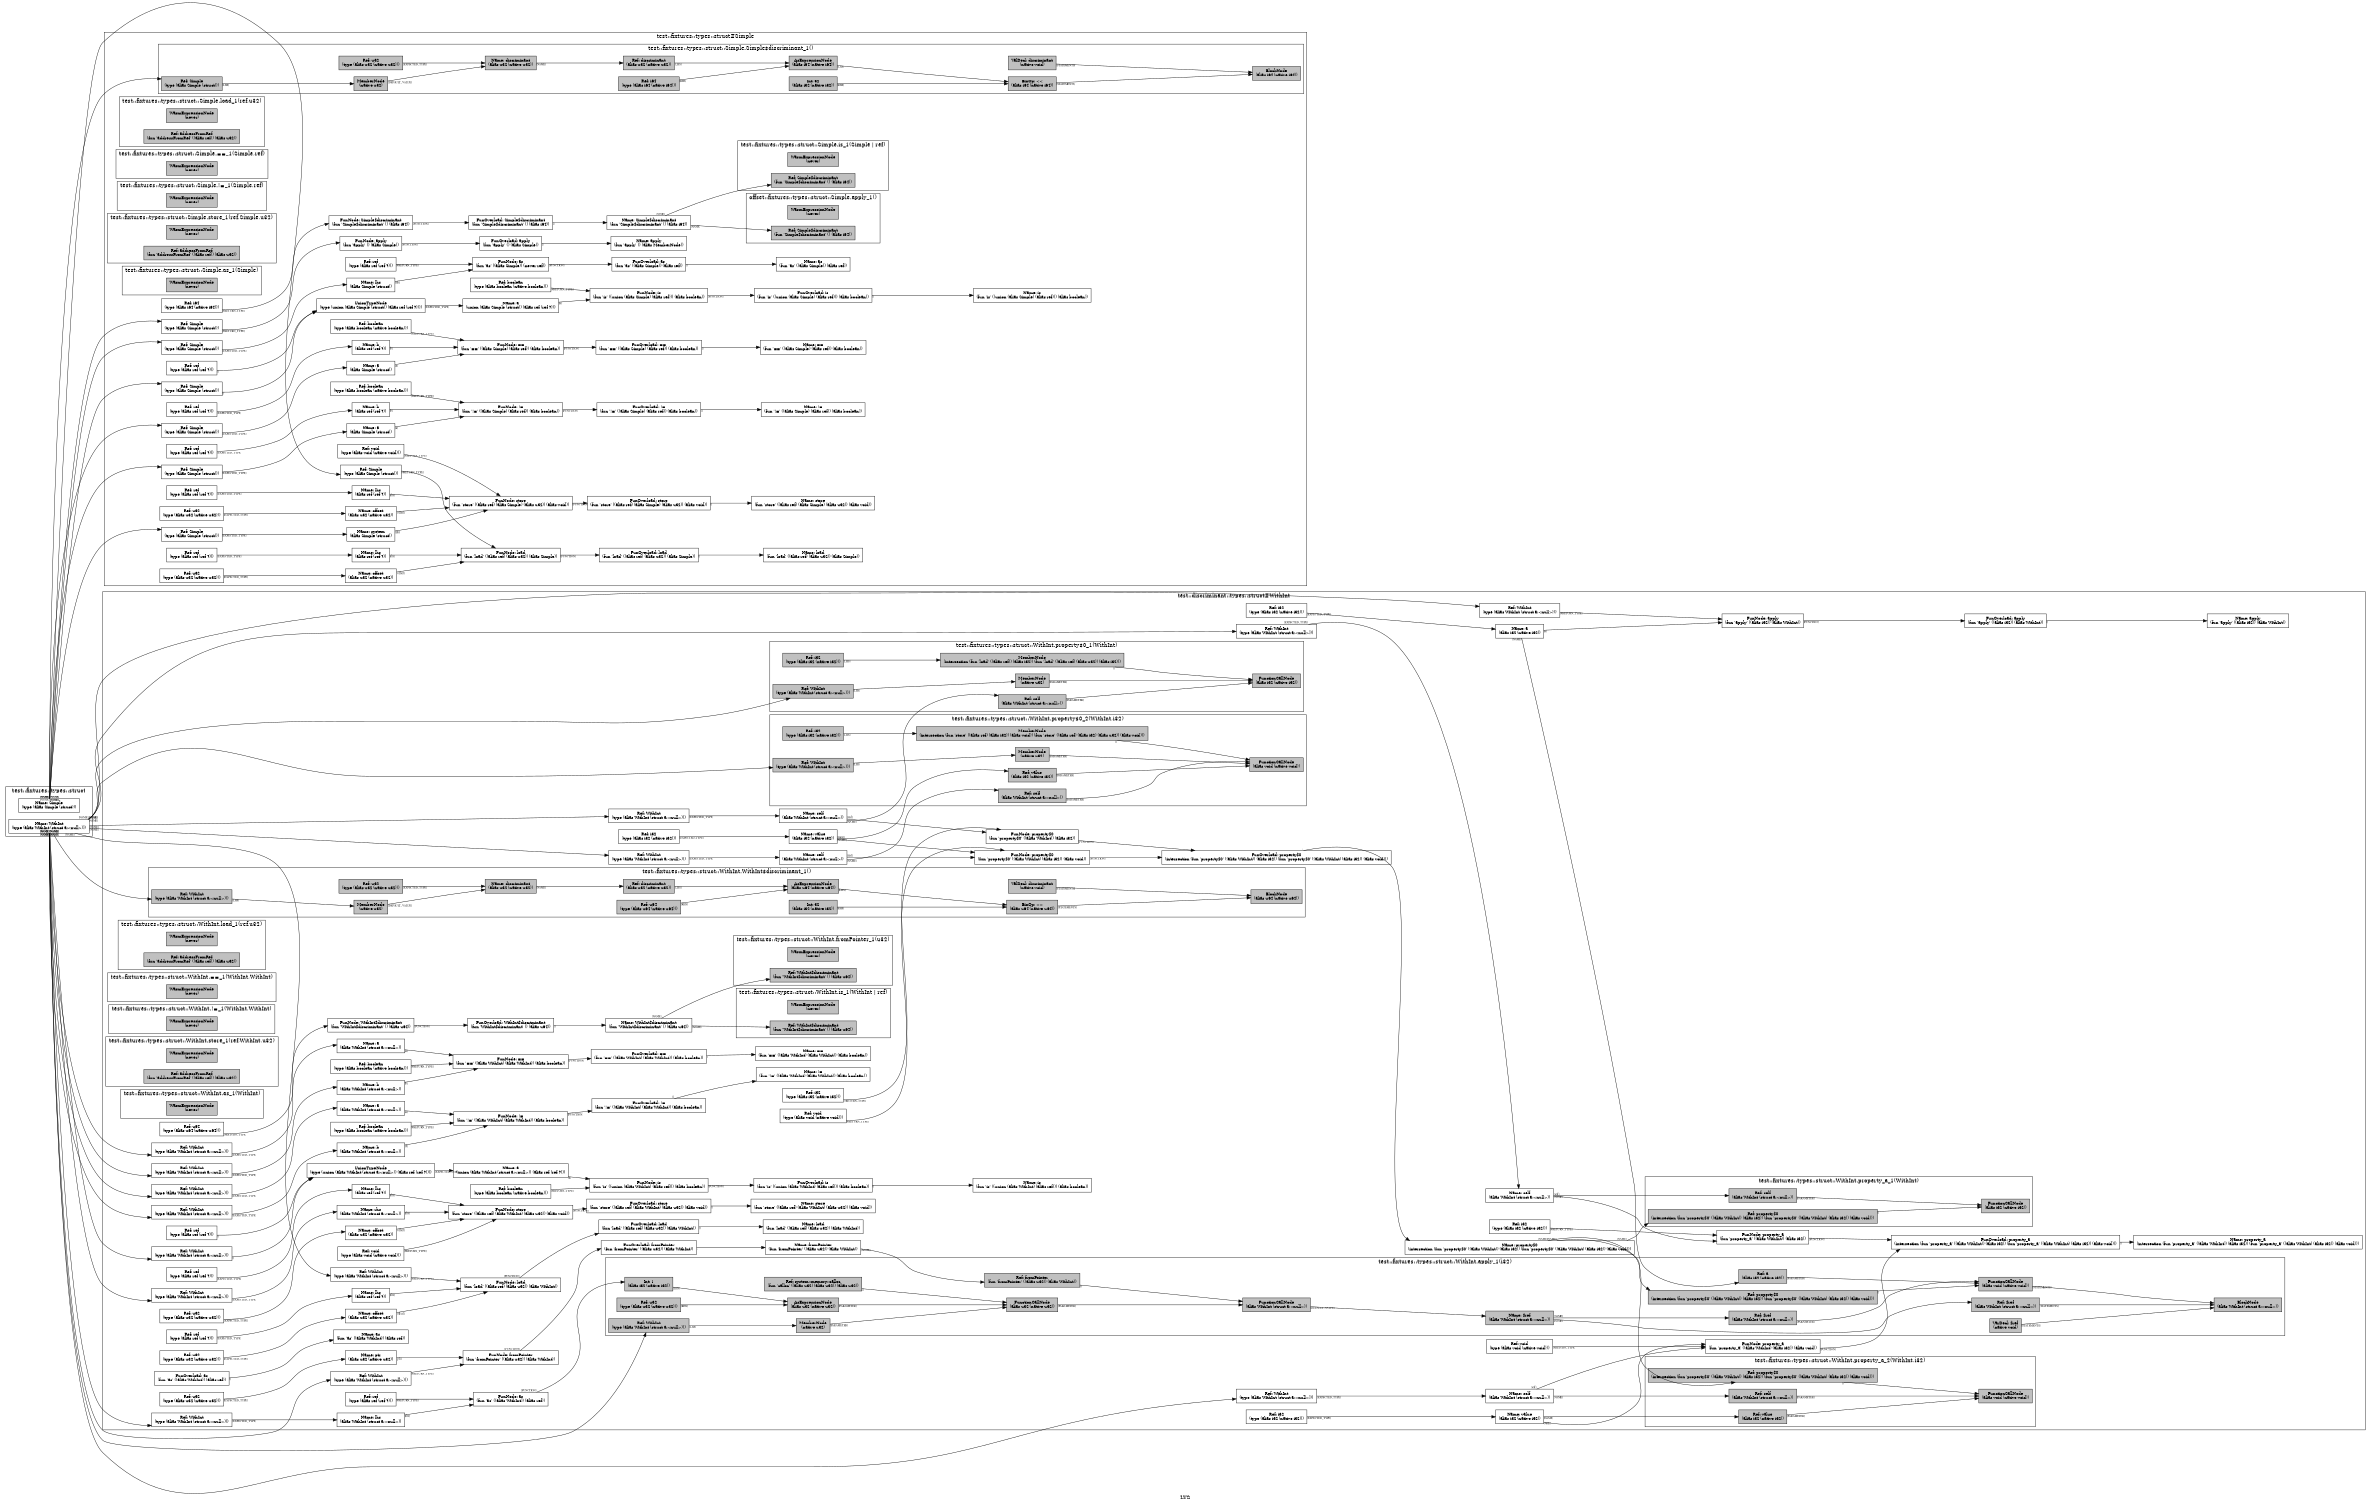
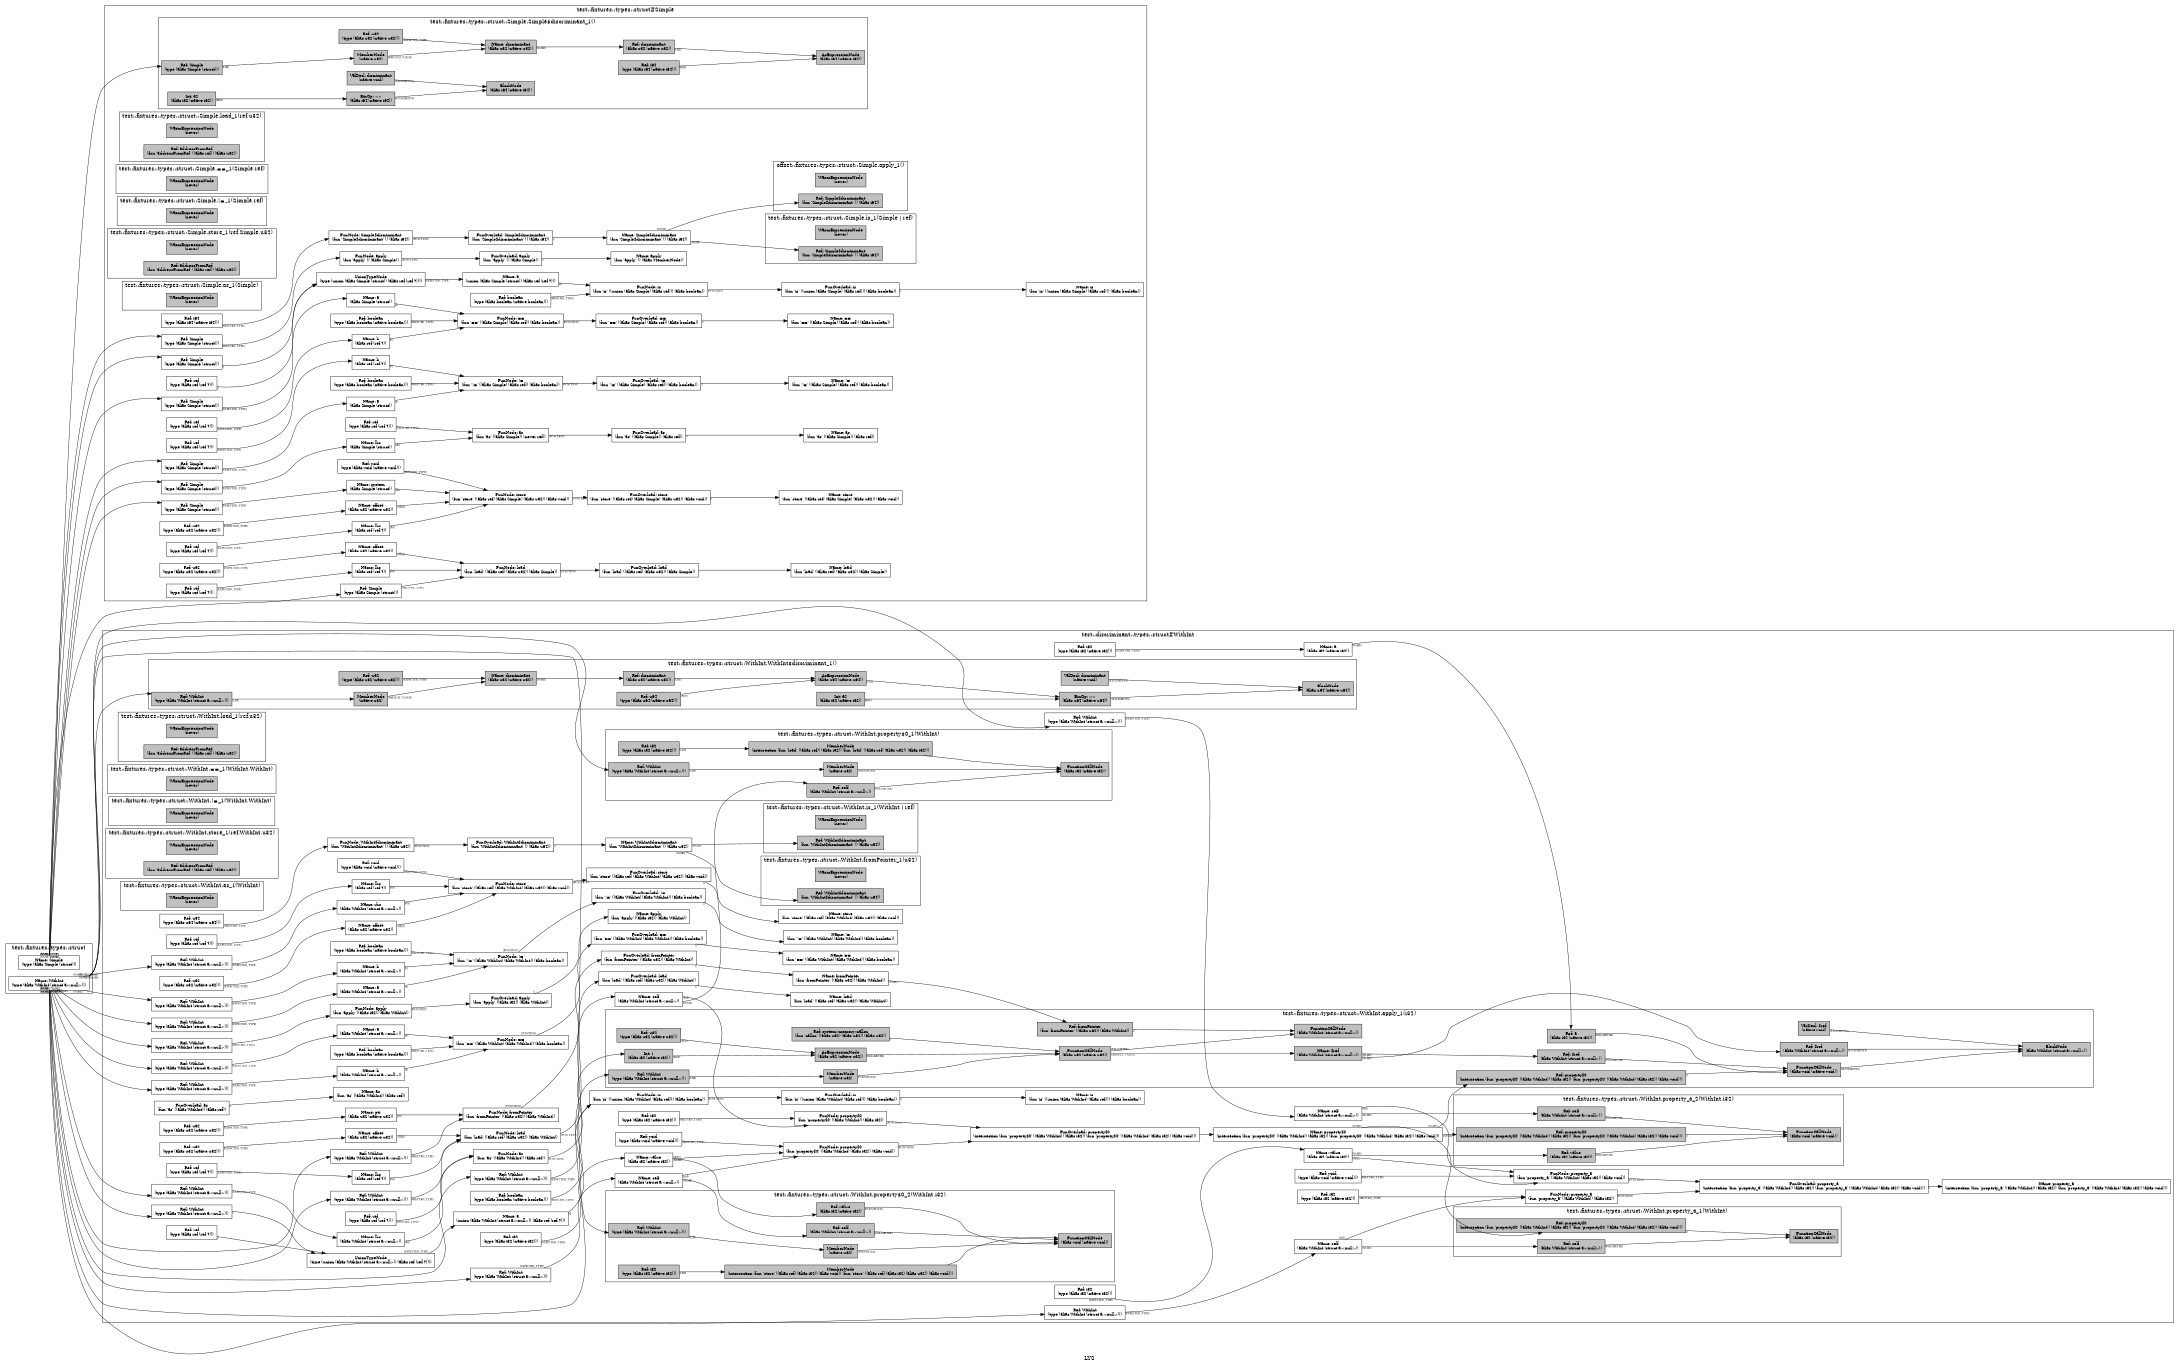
edge "AsExpressionNode (alias i64 (native i64))" -> "BinOp: << (alias i64 (native i64))": removed
edge "Name: a (alias i32 (native i32))" -> "FunNode: apply (fun 'apply' ((alias i32)) (alias WithInt))": removed
edge "FunctionCallNode (alias WithInt (struct a:<null>))" -> "Name: $ref (alias WithInt (struct a:<null>))": now "FunctionCallNode (alias u32 (native u32))" -> "Name: $ref (alias WithInt (struct a:<null>))"
